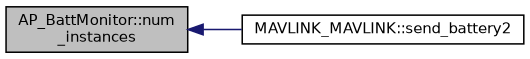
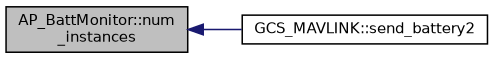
node "MAVLINK_MAVLINK::send_battery2": label "MAVLINK_MAVLINK::send_battery2" -> "GCS_MAVLINK::send_battery2"
